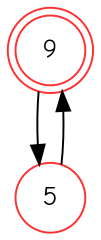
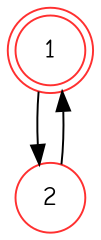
node "9": label "9" -> "1"
node "5": label "5" -> "2"
